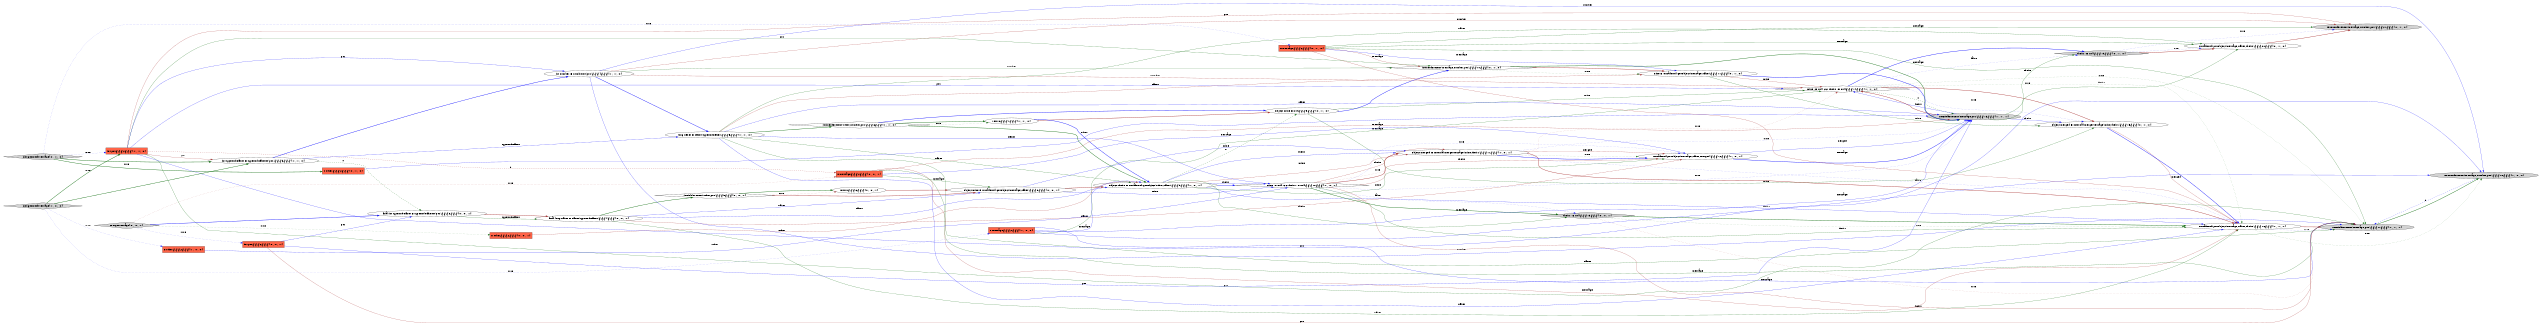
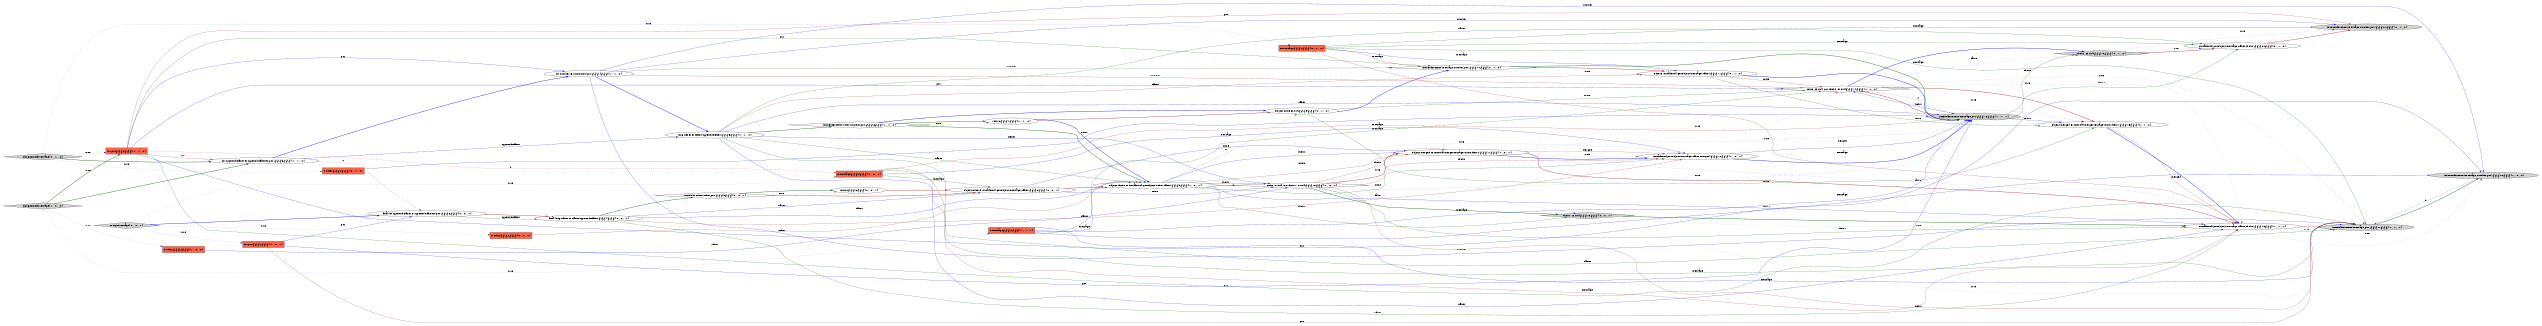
edge "int number = numberAt(pos)@@@4@@@['1', '1', '0']" -> "setOneofPresent(message,number,pos)@@@21@@@['0', '1', '0']": color brown -> blue
edge "mergeOneofMessage['0', '1', '0']" -> "T other@@@2@@@['0', '1', '0']": style bold -> dotted
